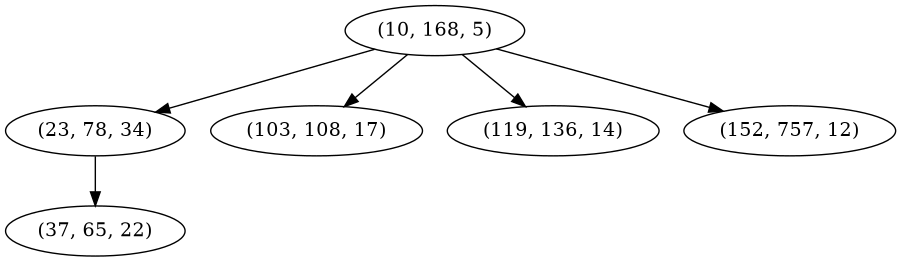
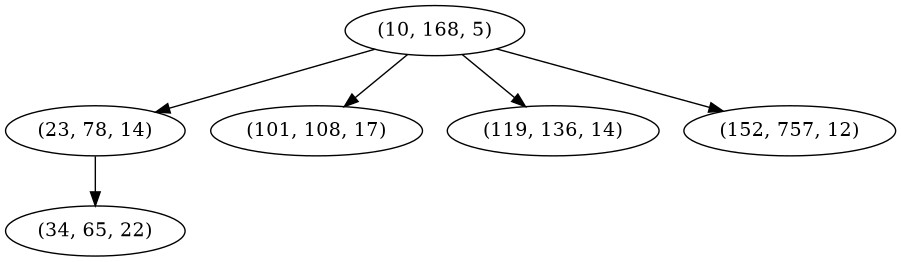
node "(23, 78, 34)": label "(23, 78, 34)" -> "(23, 78, 14)"
node "(103, 108, 17)": label "(103, 108, 17)" -> "(101, 108, 17)"
node "(37, 65, 22)": label "(37, 65, 22)" -> "(34, 65, 22)"
